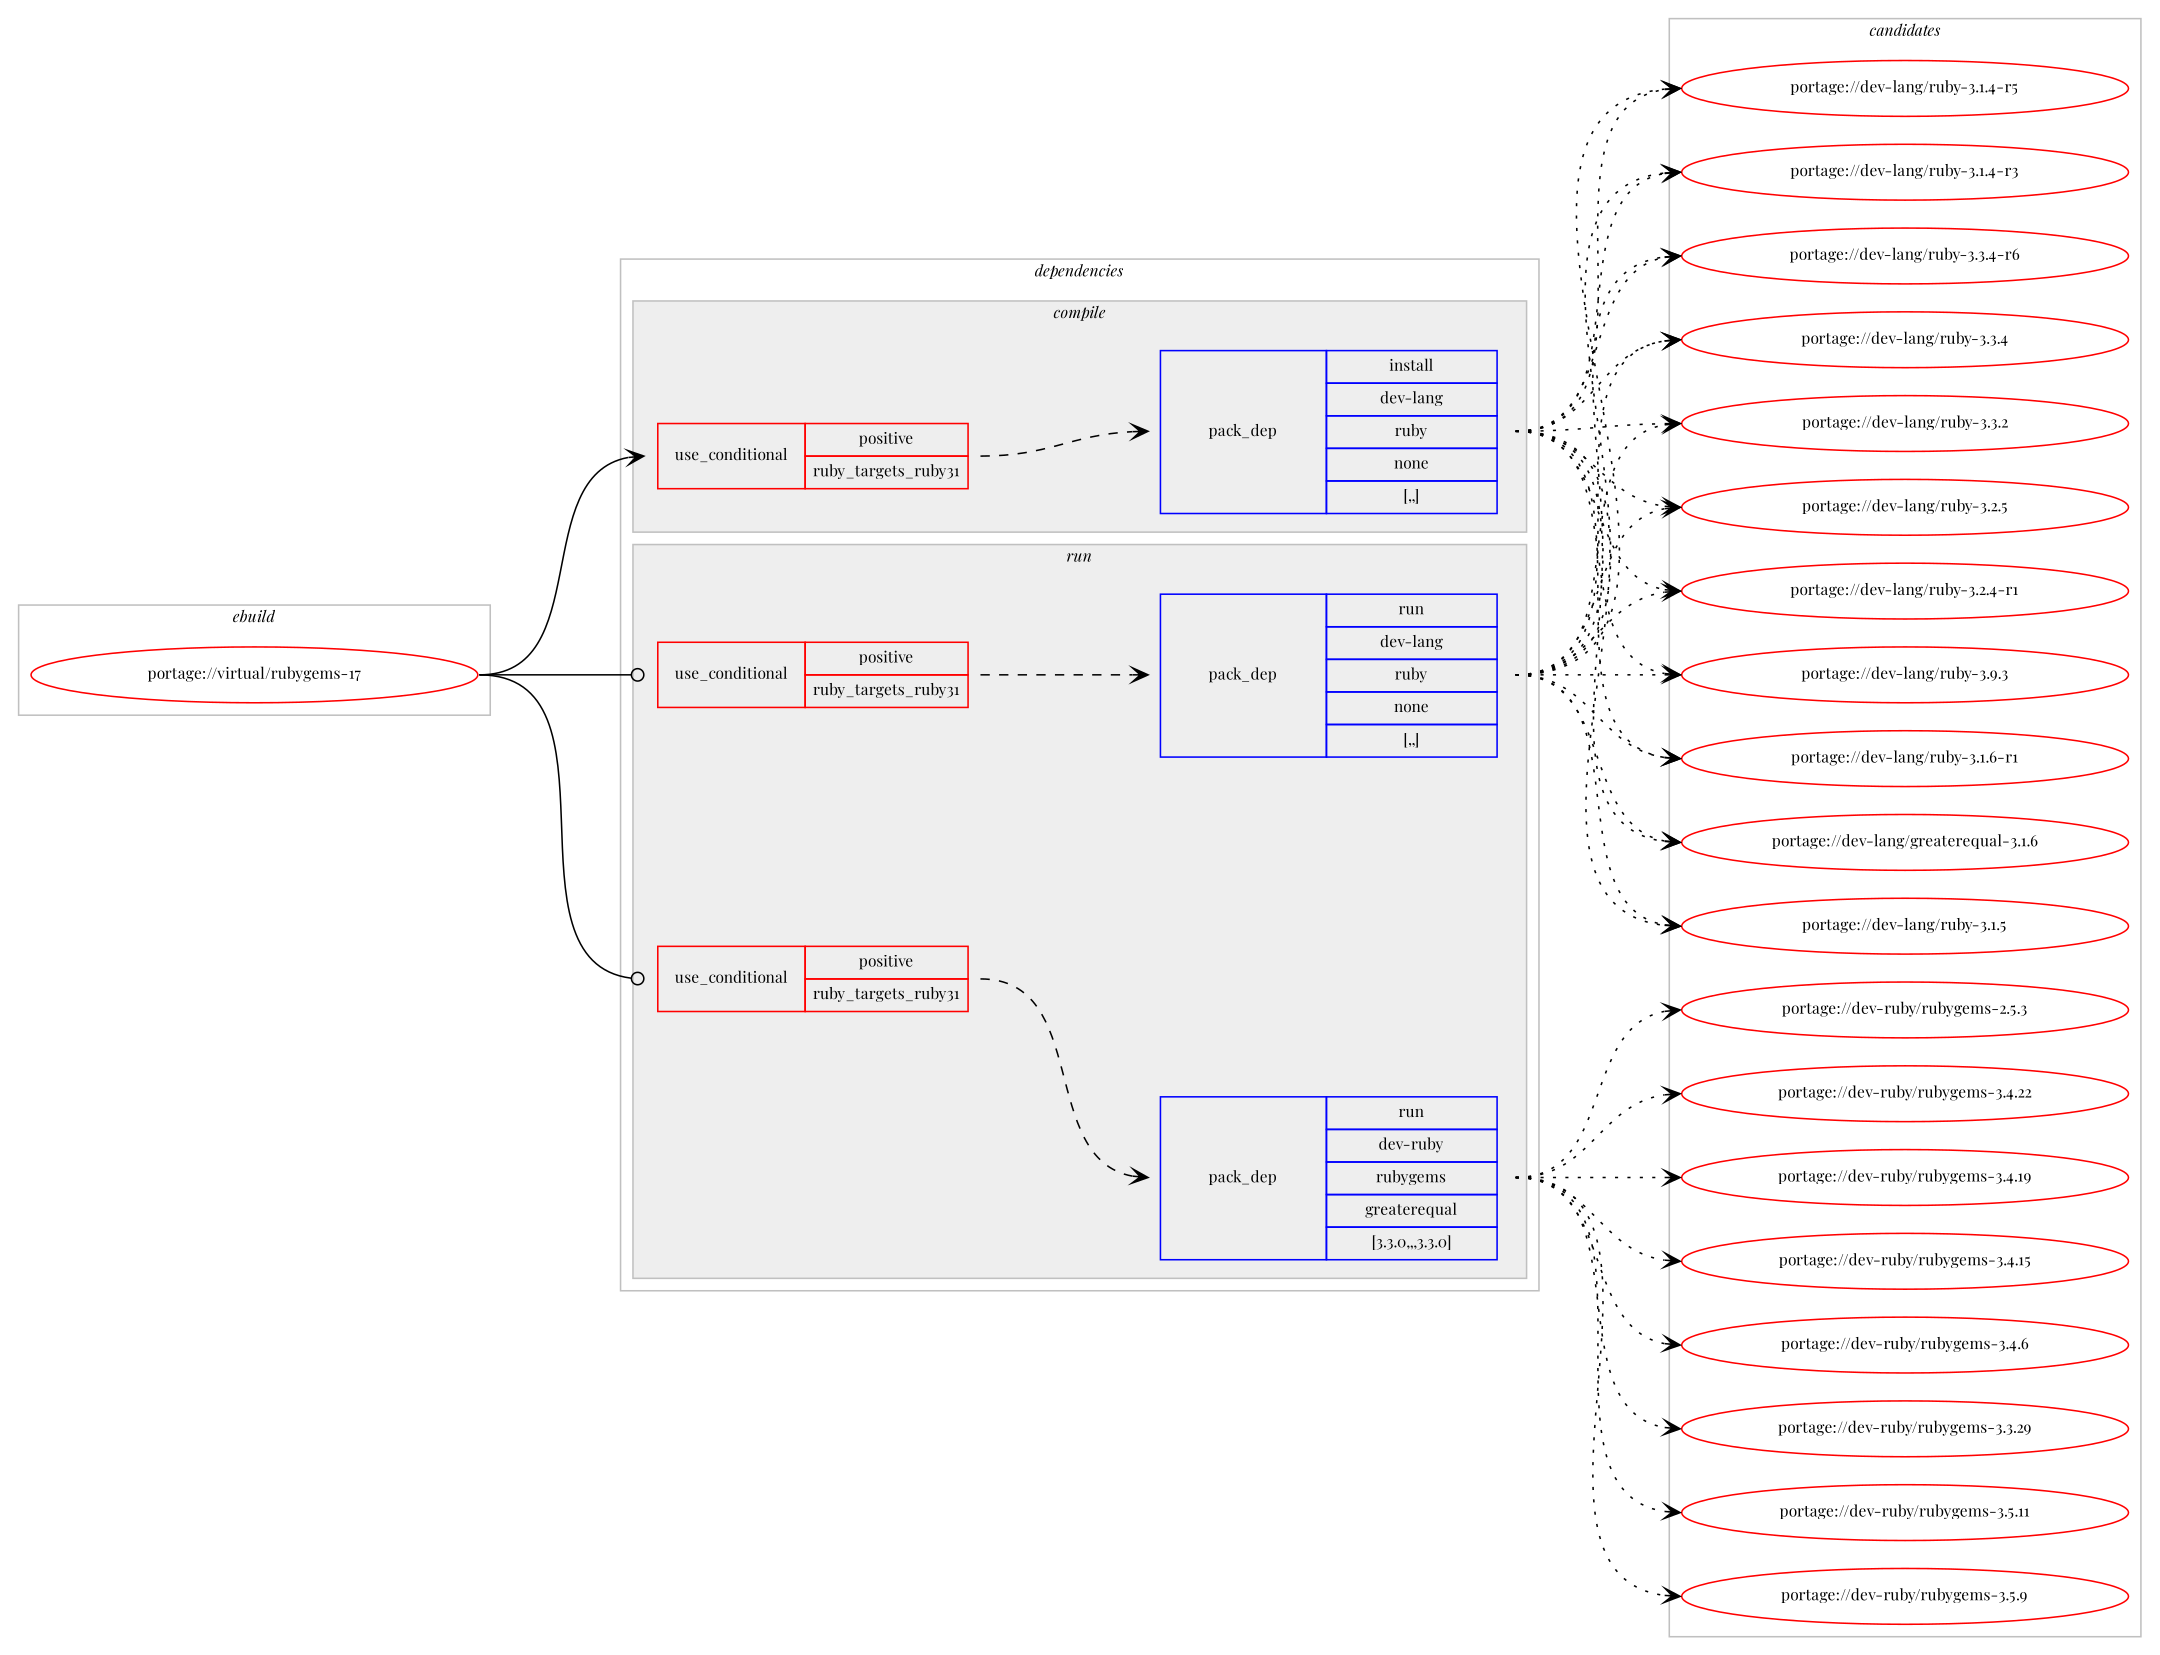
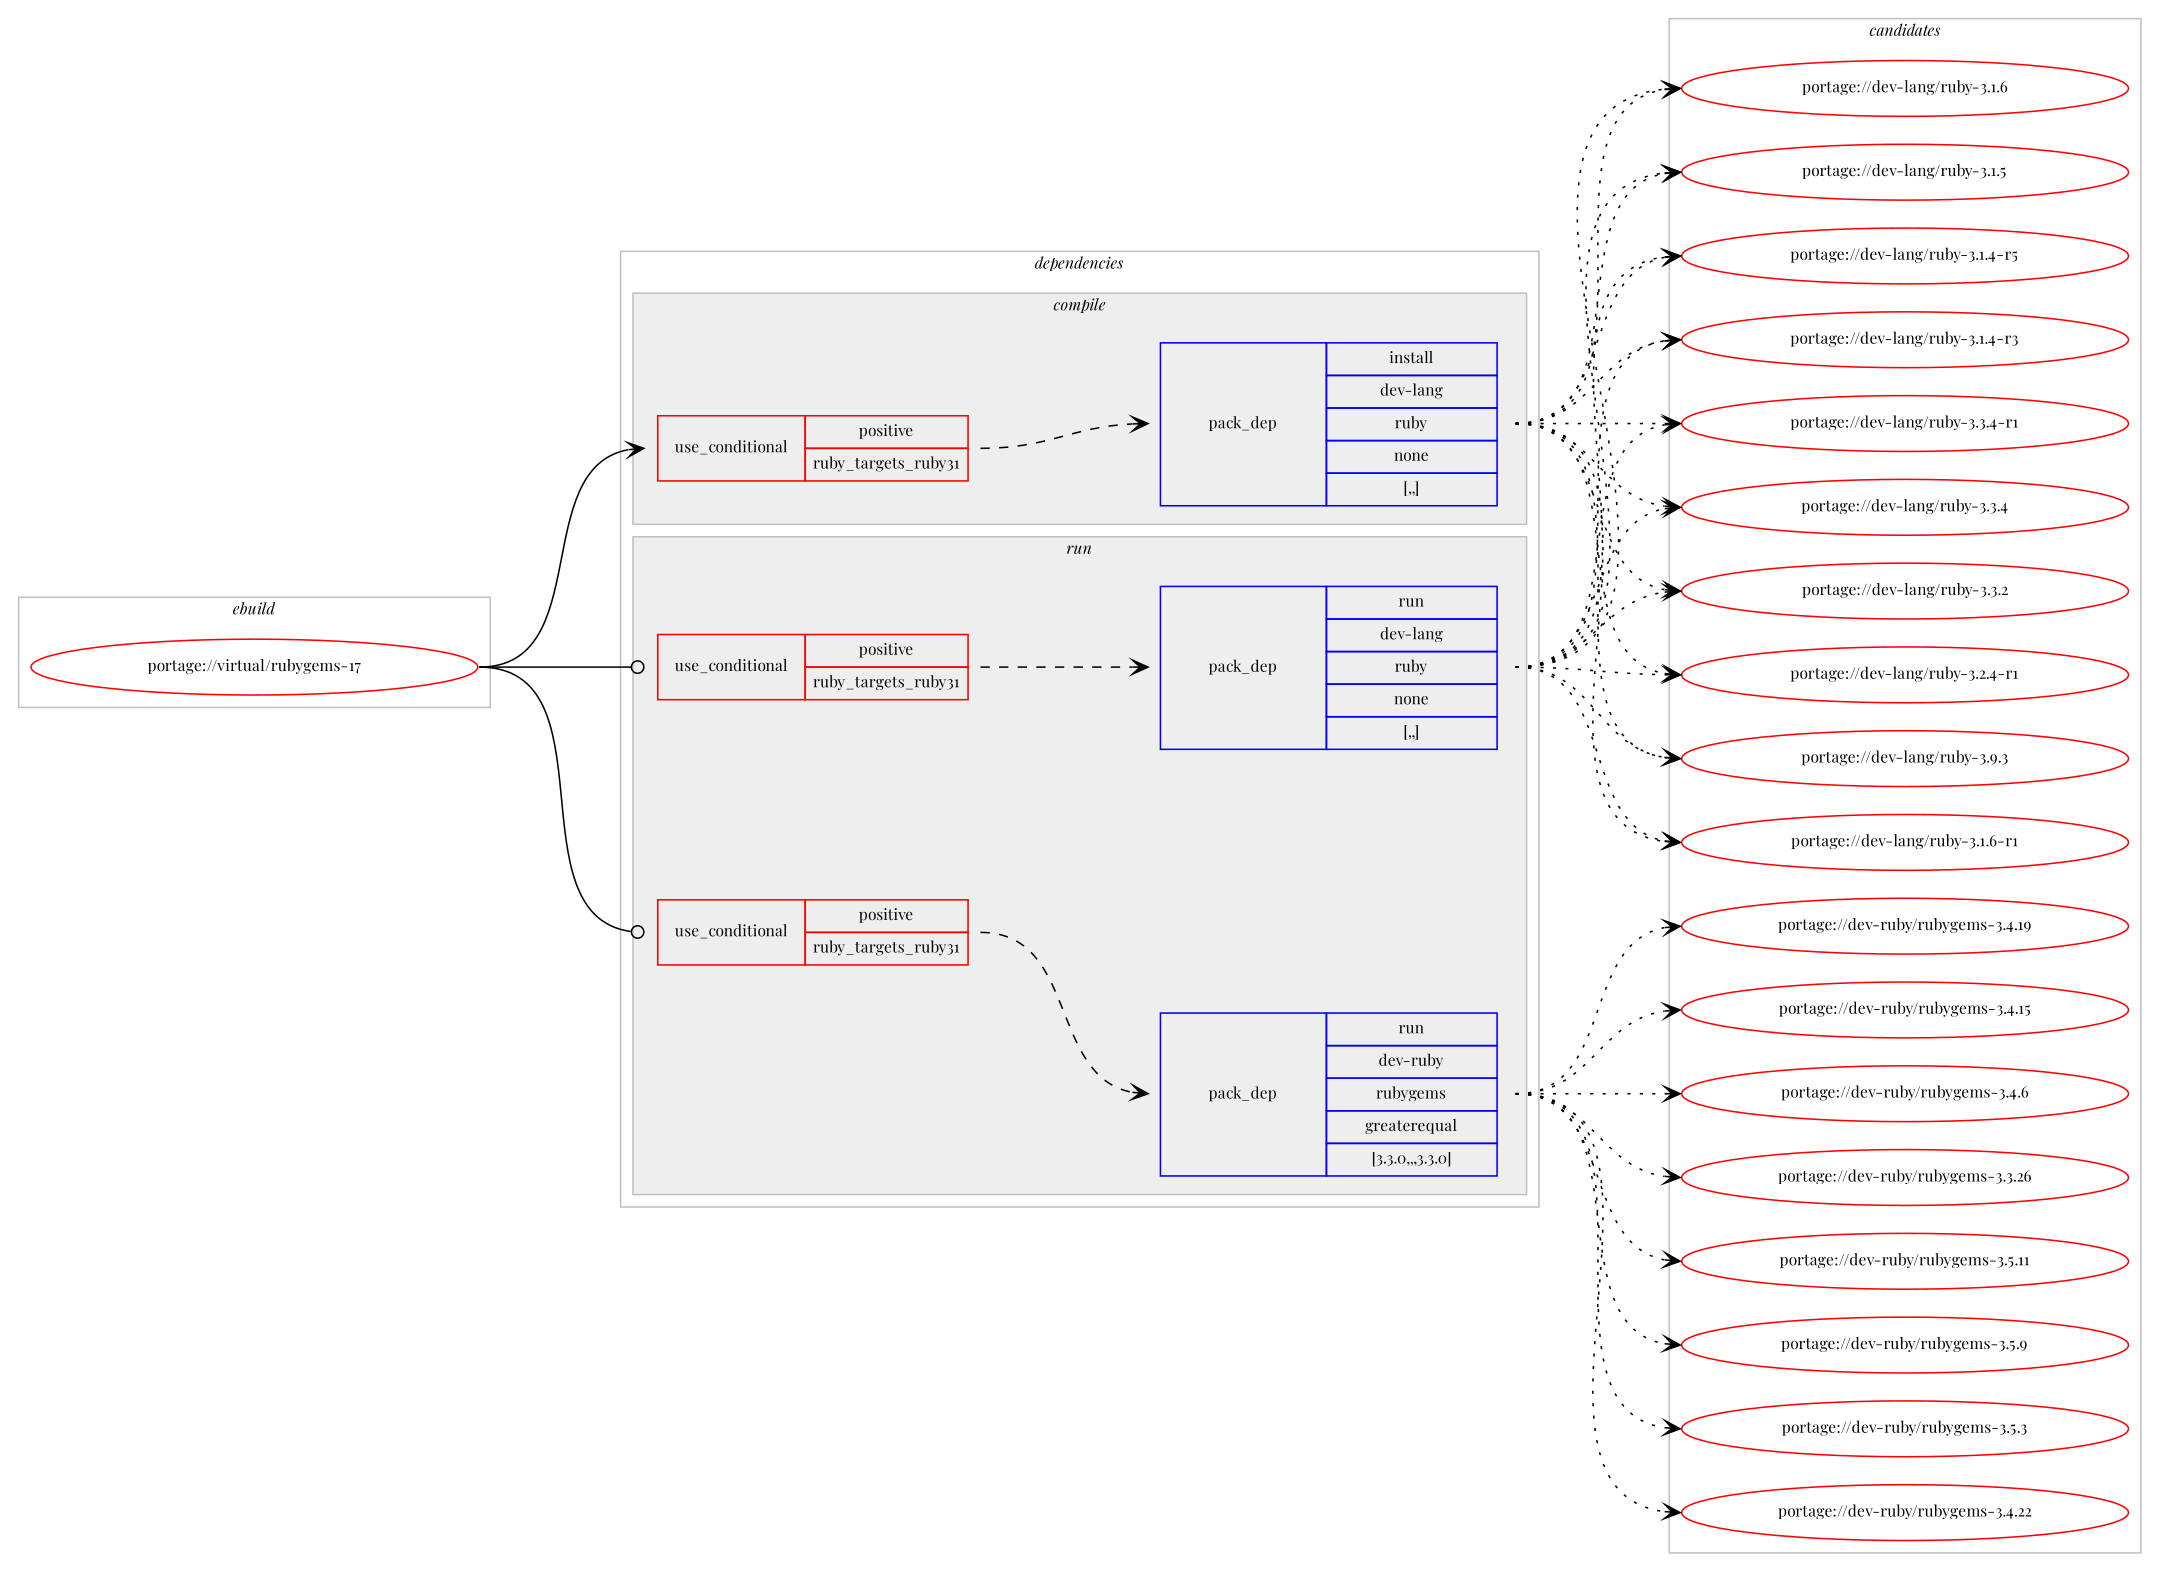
node "portage://dev-lang/ruby-3.3.4-r6": label "portage://dev-lang/ruby-3.3.4-r6" -> "portage://dev-lang/ruby-3.3.4-r1"
node "portage://dev-lang/ruby-3.2.5": removed
node "portage://dev-lang/greaterequal-3.1.6": label "portage://dev-lang/greaterequal-3.1.6" -> "portage://dev-lang/ruby-3.1.6"
node "portage://dev-ruby/rubygems-2.5.3": label "portage://dev-ruby/rubygems-2.5.3" -> "portage://dev-ruby/rubygems-3.5.3"
node "portage://dev-ruby/rubygems-3.3.29": label "portage://dev-ruby/rubygems-3.3.29" -> "portage://dev-ruby/rubygems-3.3.26"
